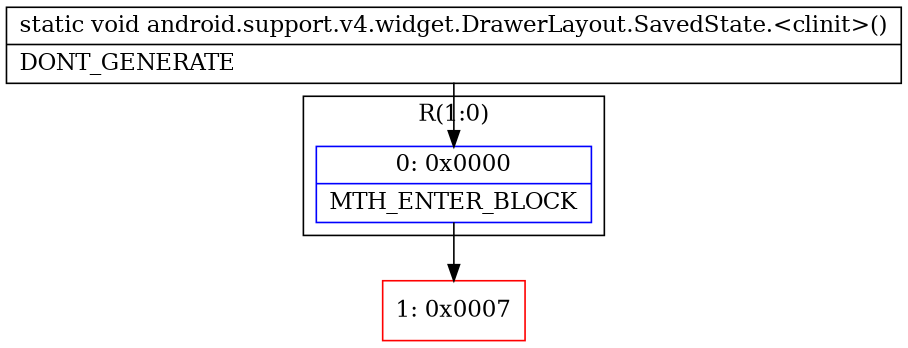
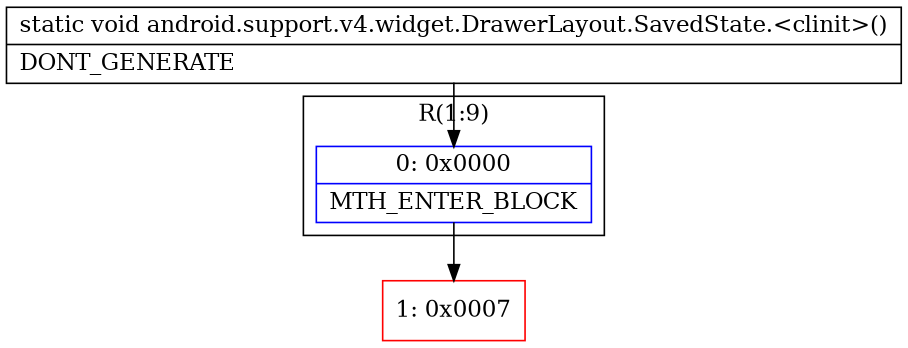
cluster "R(1:0)": label "R(1:0)" -> "R(1:9)"
